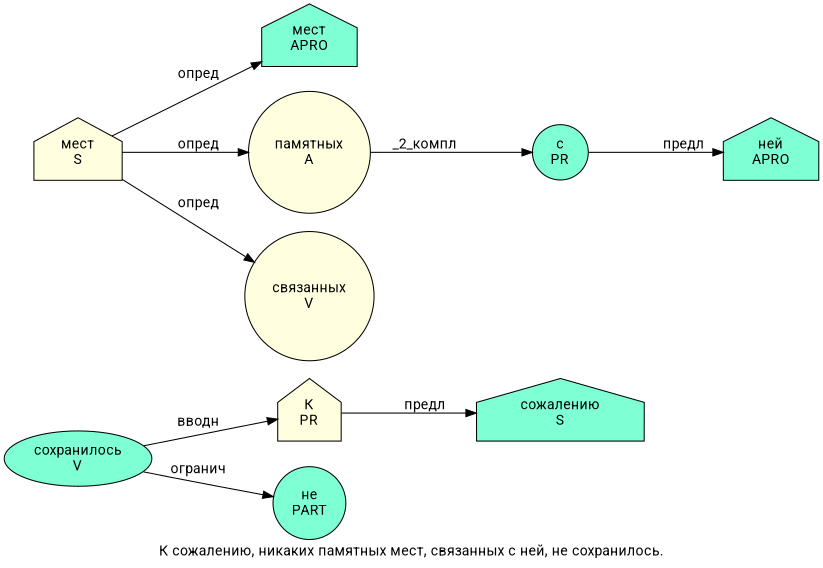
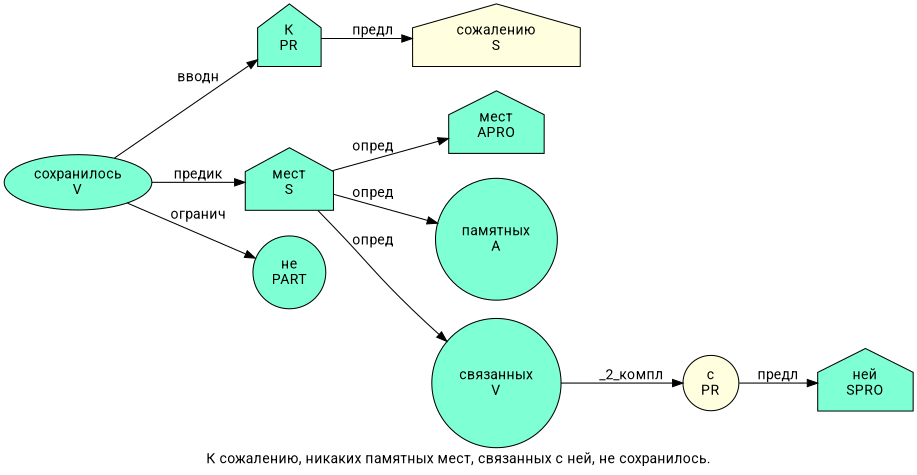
node "мест S": fillcolor lightyellow -> aquamarine
node "памятных A": fillcolor lightyellow -> aquamarine
edge "памятных A" -> "с PR": now "связанных V" -> "с PR"
node "с PR": fillcolor aquamarine -> lightyellow
node "ней APRO": label "ней APRO" -> "ней SPRO"
edge "сохранилось V" -> "мест S": added, label "предик"
node "связанных V": fillcolor lightyellow -> aquamarine
node "К PR": fillcolor lightyellow -> aquamarine
node "сожалению S": fillcolor aquamarine -> lightyellow
